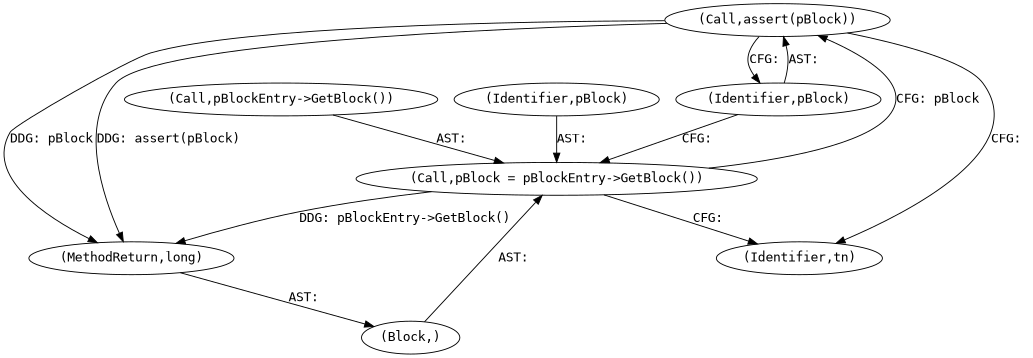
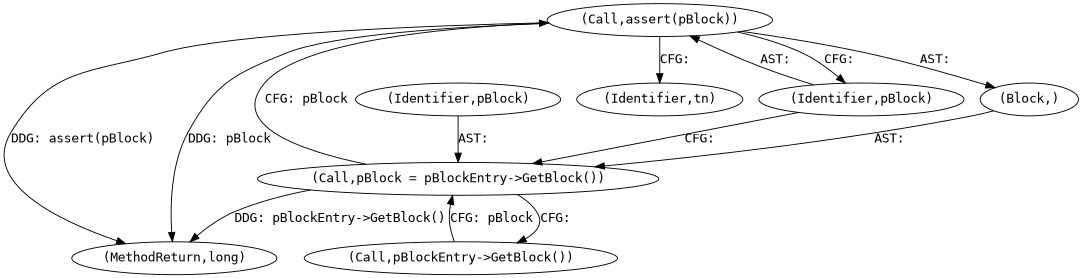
edge "(Call,pBlockEntry->GetBlock())" -> "(Call,pBlock = pBlockEntry->GetBlock())": label "AST: " -> "CFG: pBlock"
edge "(Call,pBlock = pBlockEntry->GetBlock())" -> "(Identifier,tn)": now "(Call,pBlock = pBlockEntry->GetBlock())" -> "(Call,pBlockEntry->GetBlock())"
edge "(MethodReturn,long)" -> "(Block,)": now "(Call,assert(pBlock))" -> "(Block,)"
